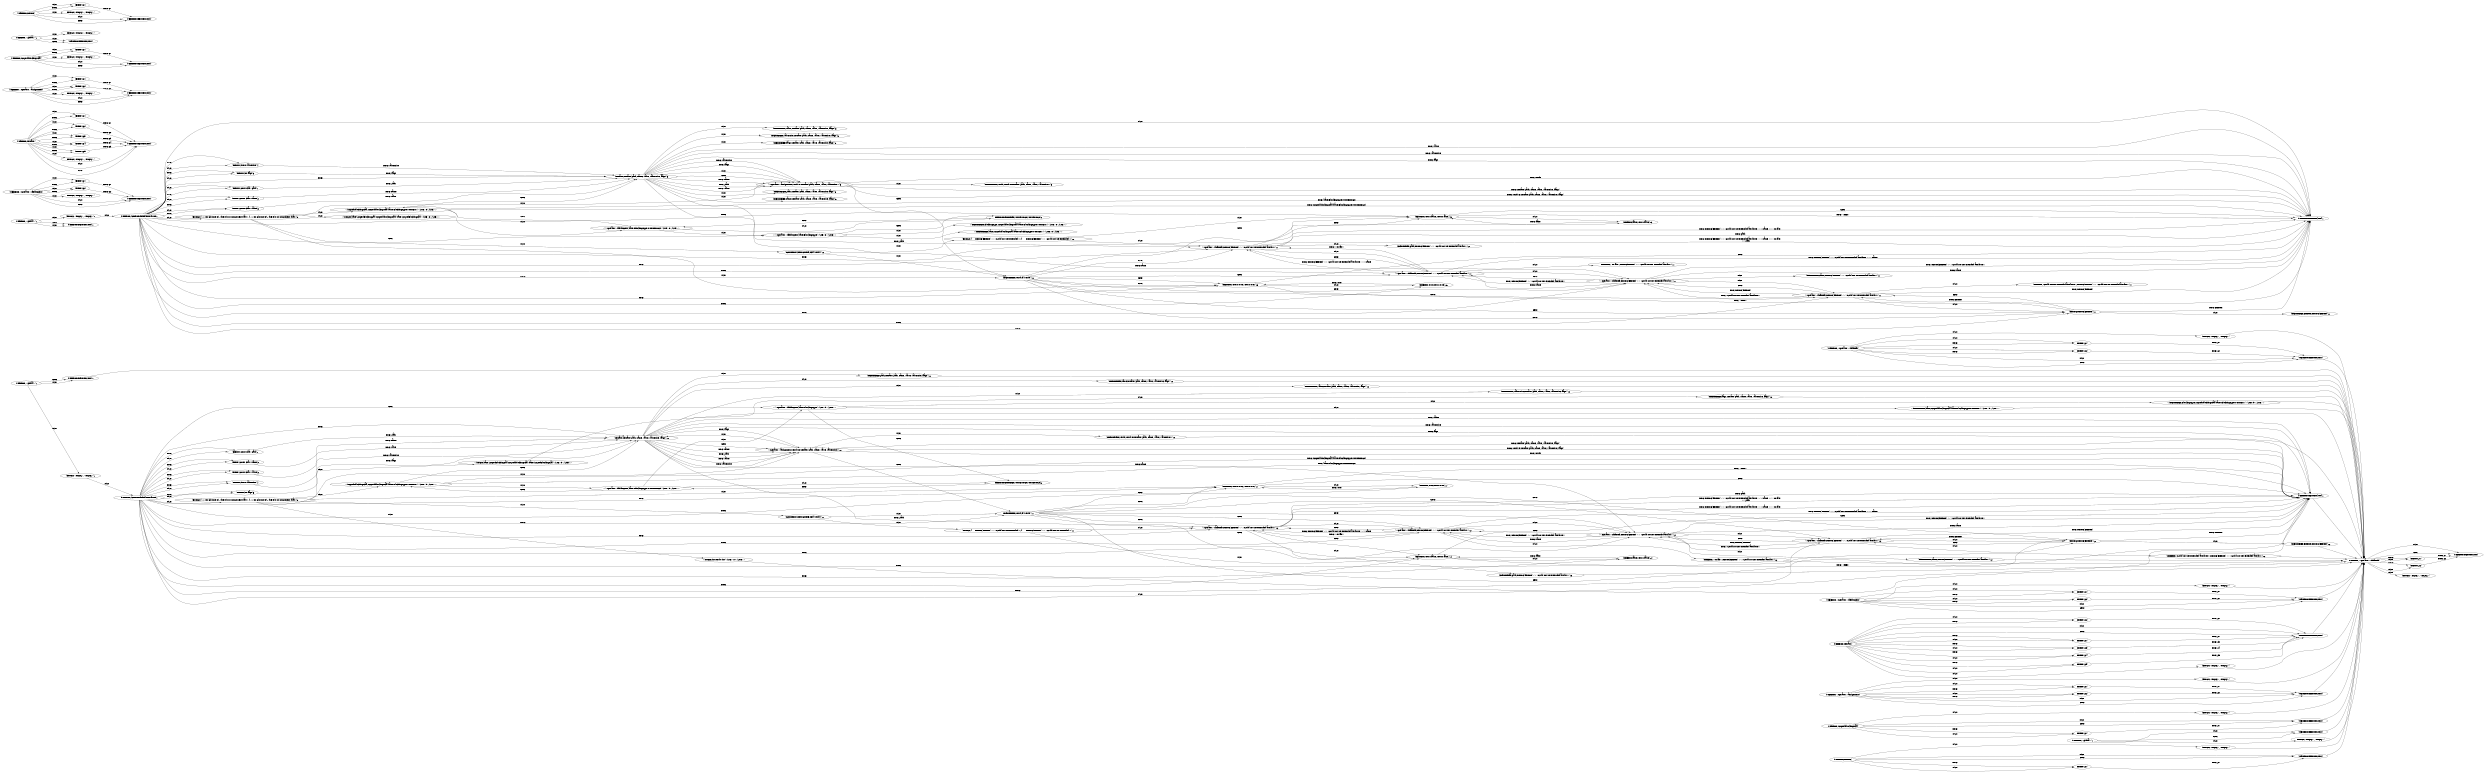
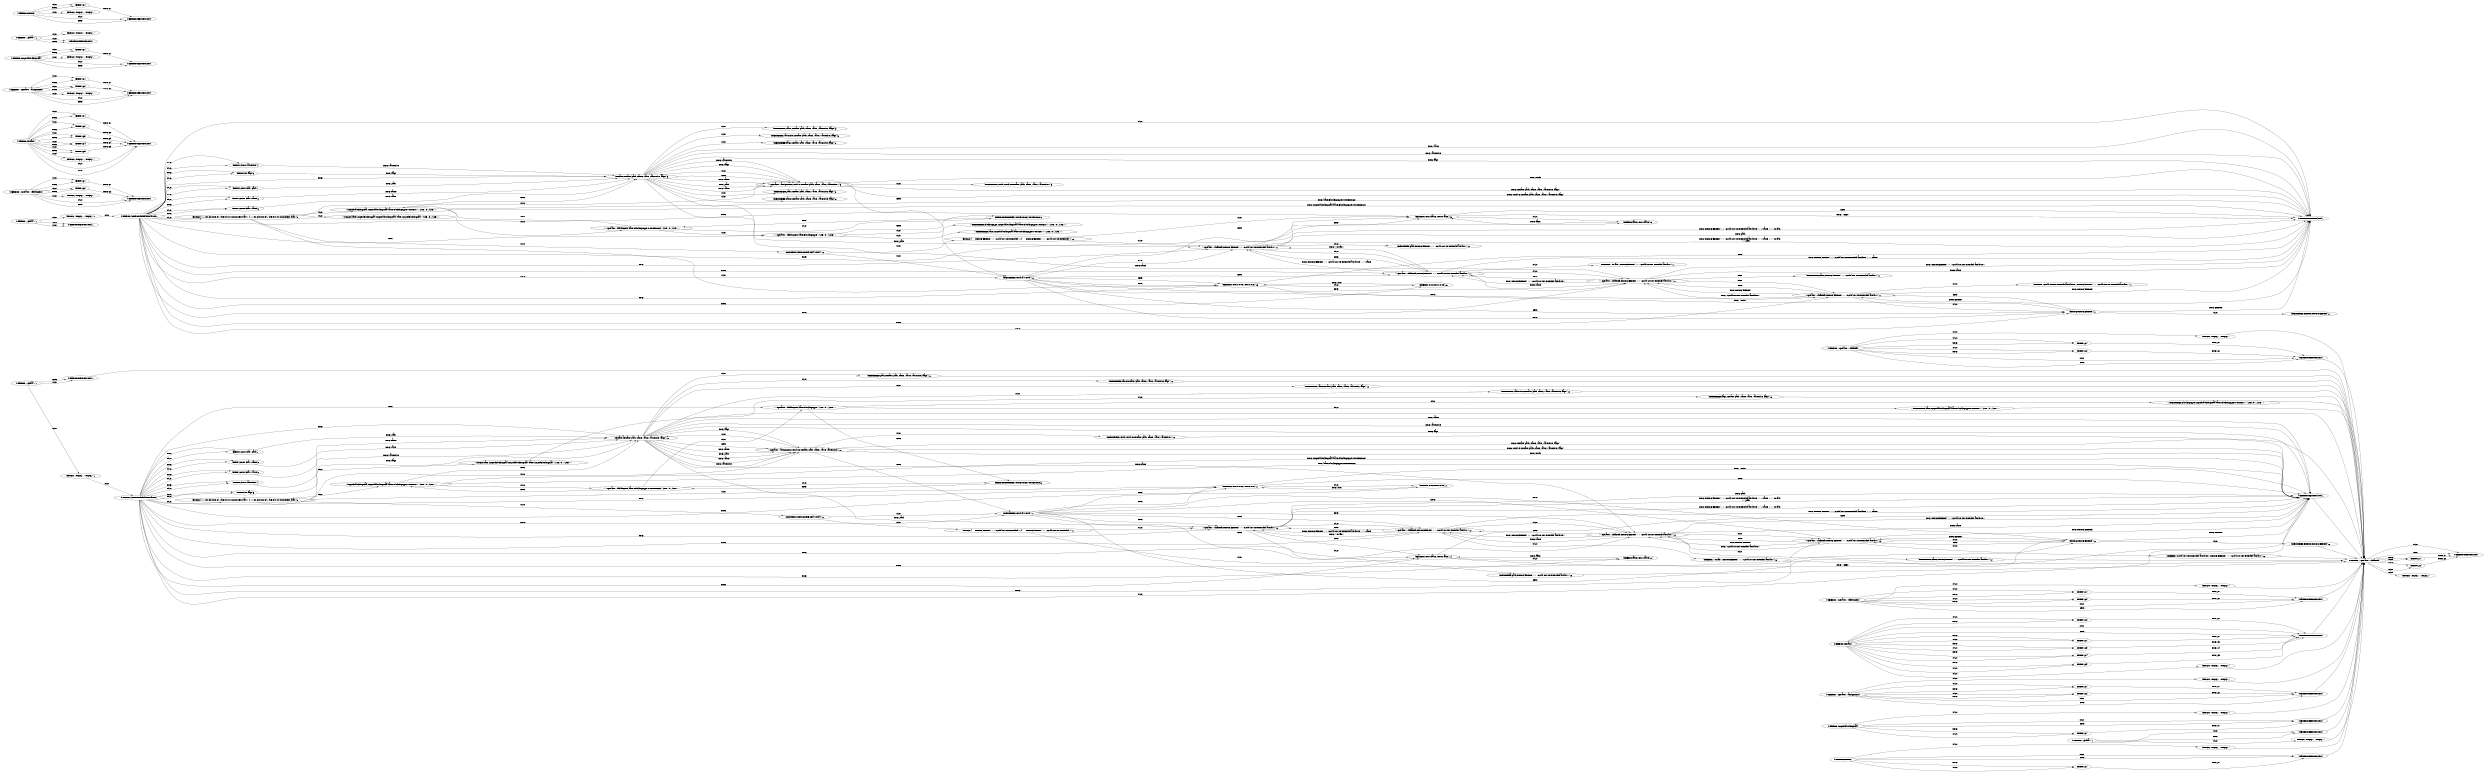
node "<(LOCAL,int result: int)<SUB>10</SUB>>": removed
